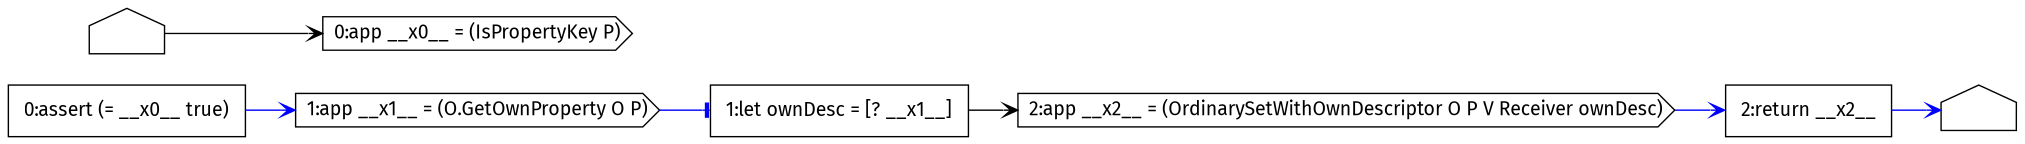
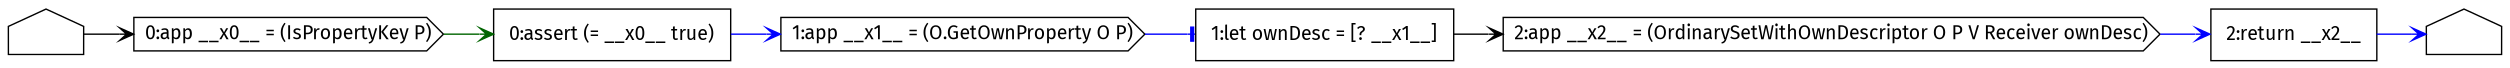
edge "0:app __x0__ = (IsPropertyKey P)" -> "0:assert (= __x0__ true)": added
